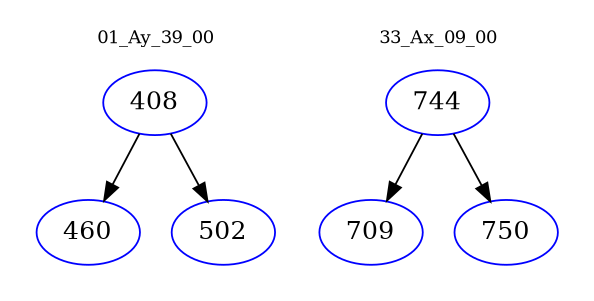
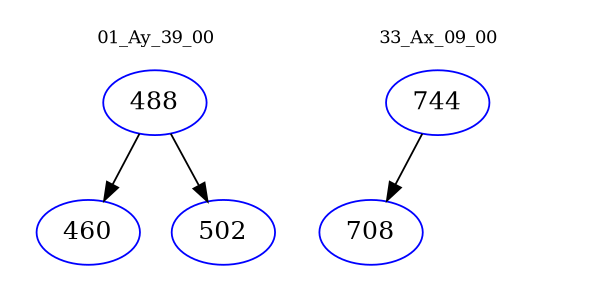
node "408": label "408" -> "488"
node "709": label "709" -> "708"
node "750": removed
